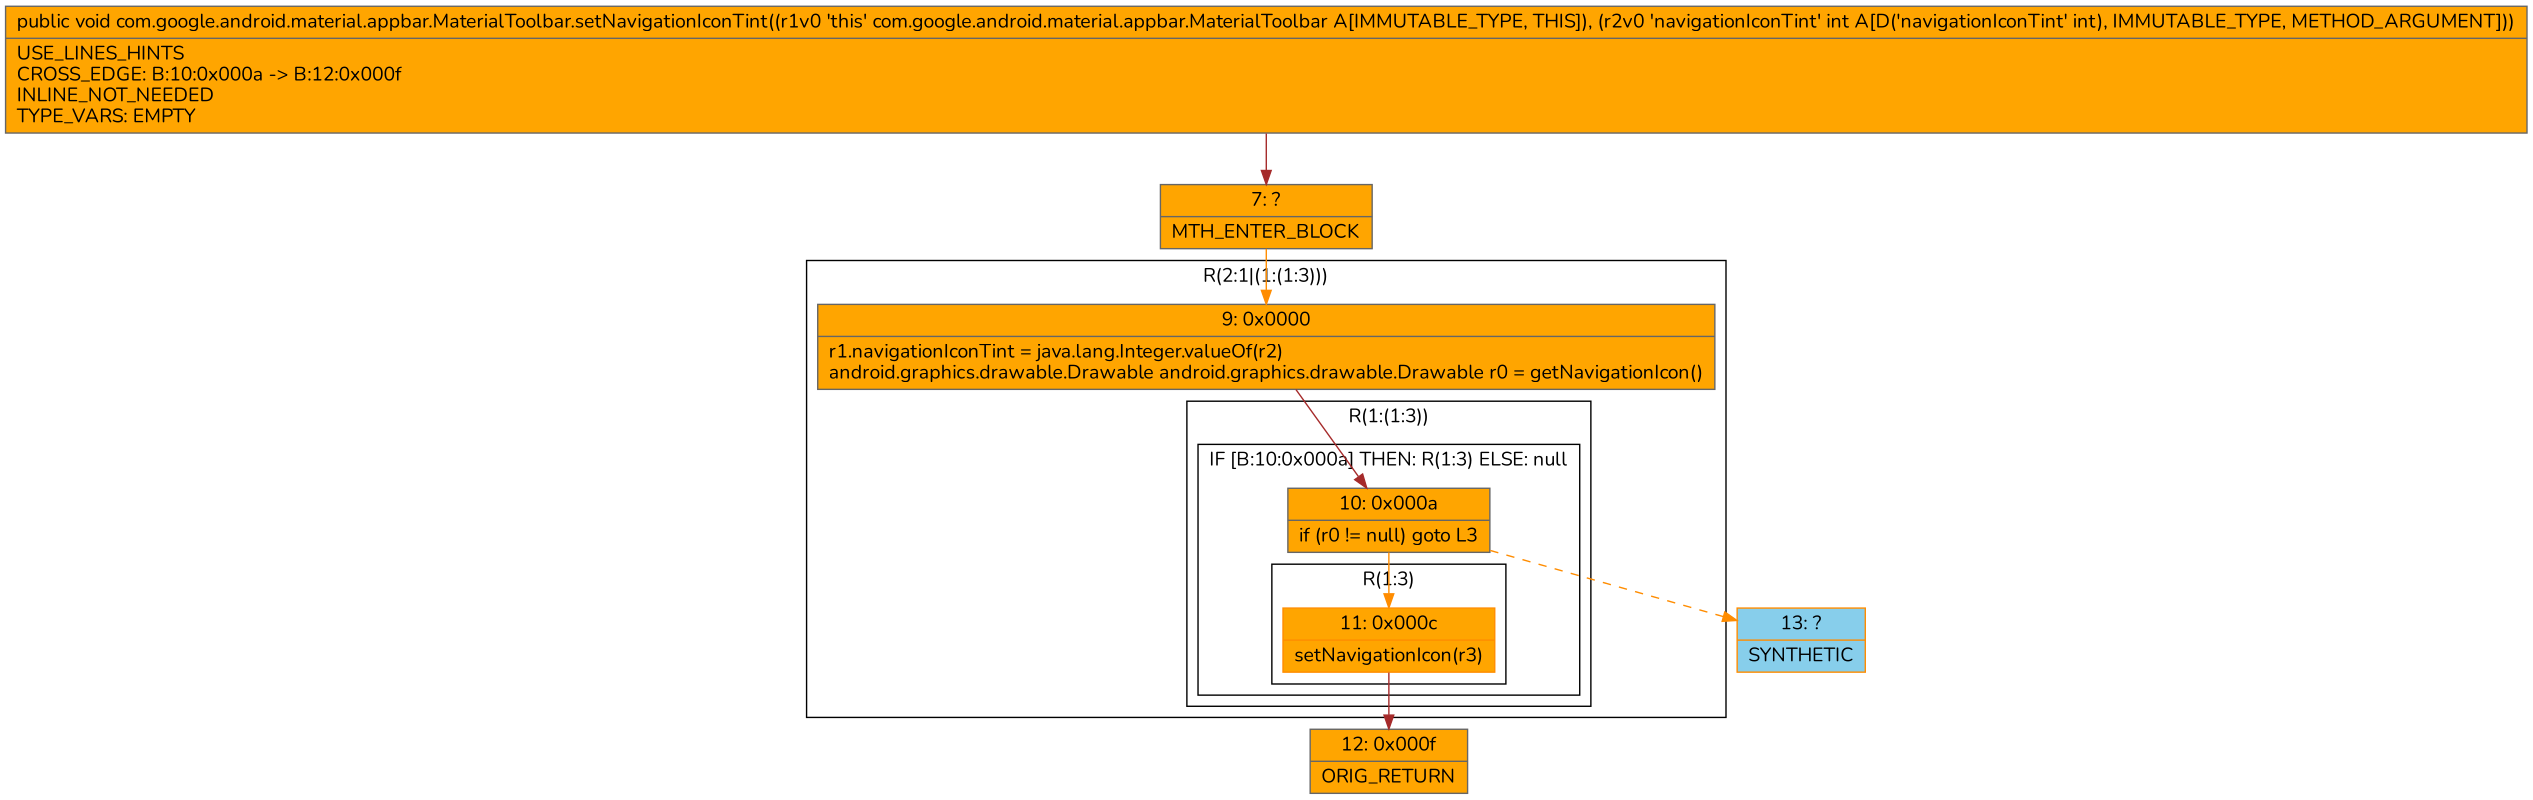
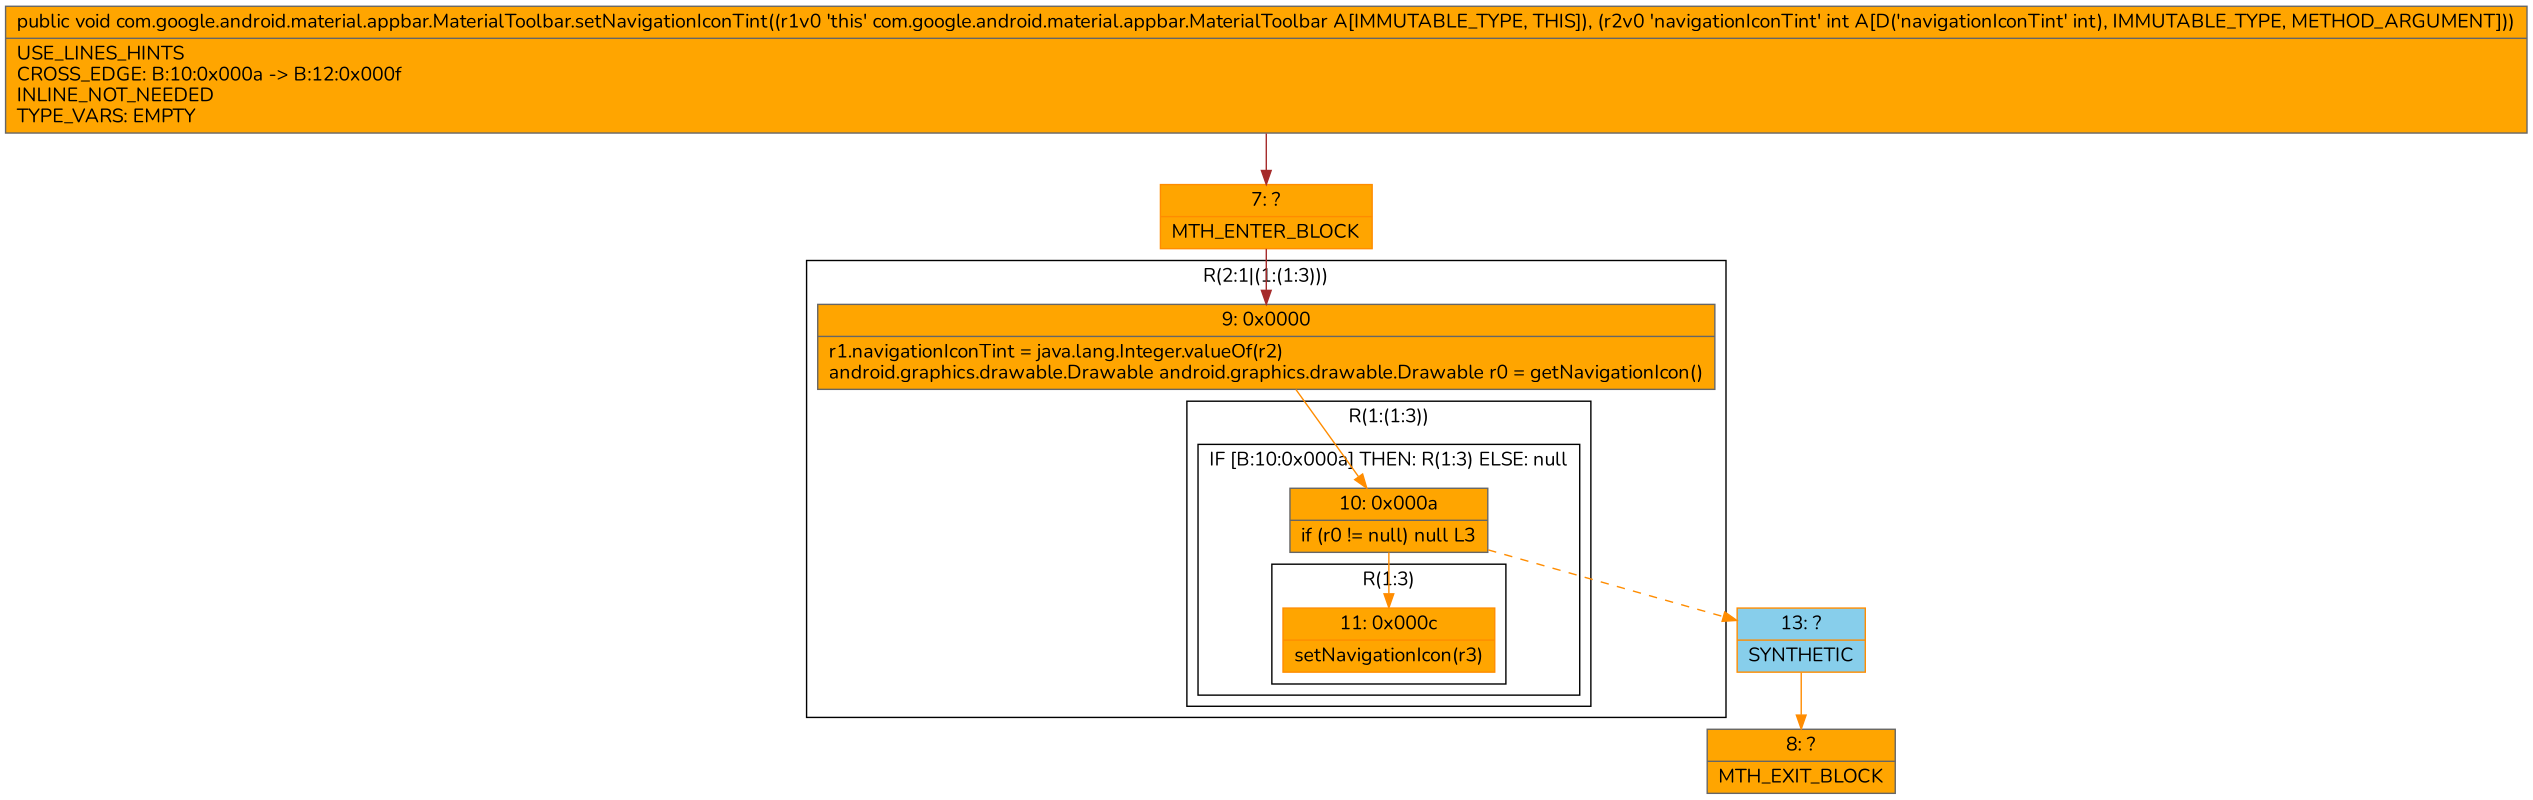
node "7: ?": color gray40 -> darkorange
edge "7: ?" -> "9: 0x0000": color darkorange -> brown
edge "9: 0x0000" -> "10: 0x000a": color brown -> darkorange
node "10: 0x000a": text "if (r0 != null) goto L3" -> "if (r0 != null) null L3"
node "12: 0x000f": removed
node "8: ?": added
